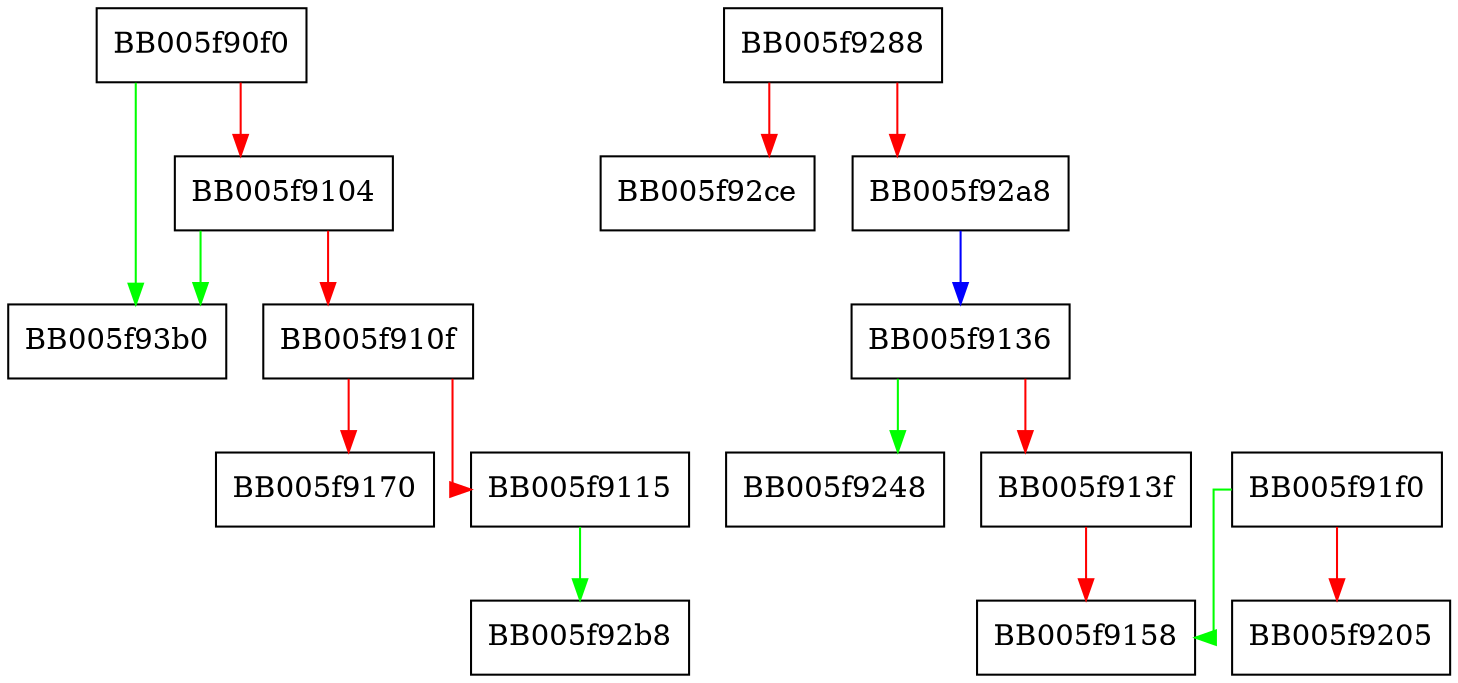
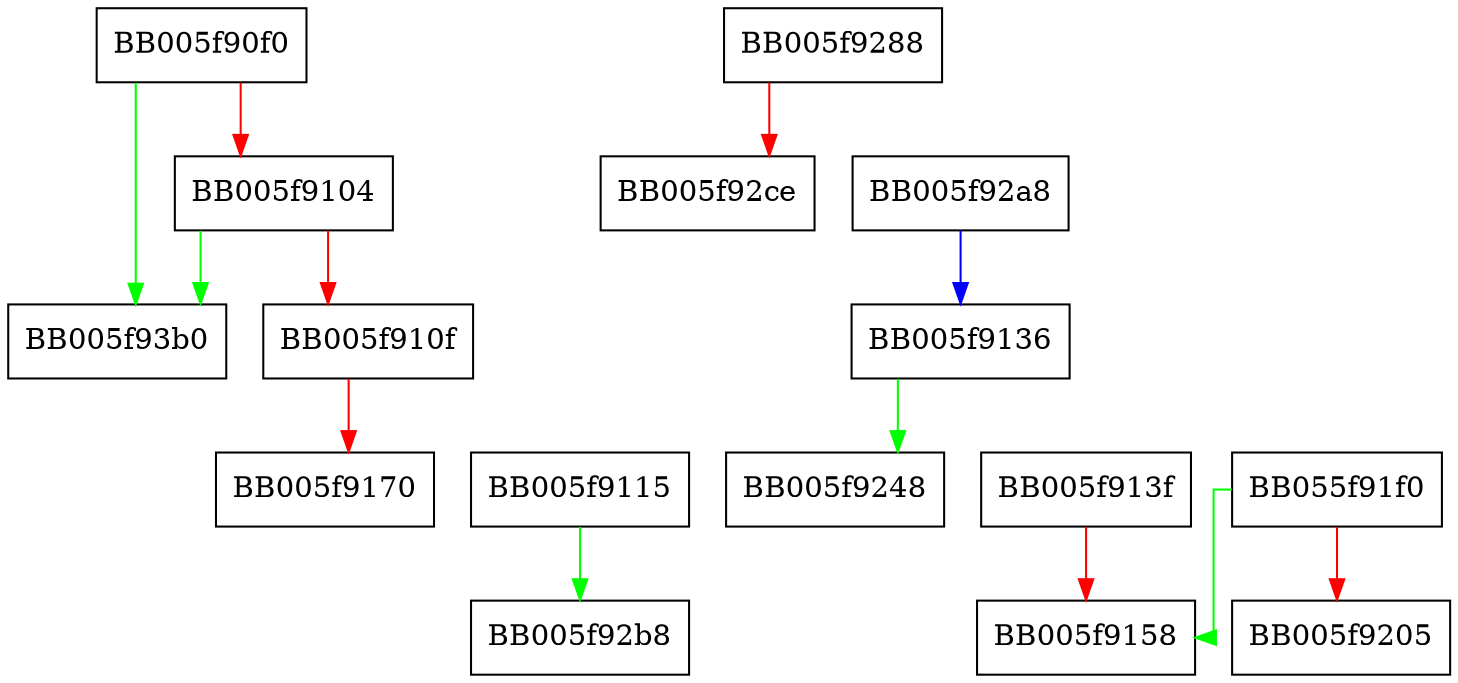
edge "BB005f9288" -> "BB005f92a8": removed
edge "BB005f9136" -> "BB005f913f": removed
edge "BB005f910f" -> "BB005f9115": removed
node "BB005f91f0": label "BB005f91f0" -> "BB055f91f0"
